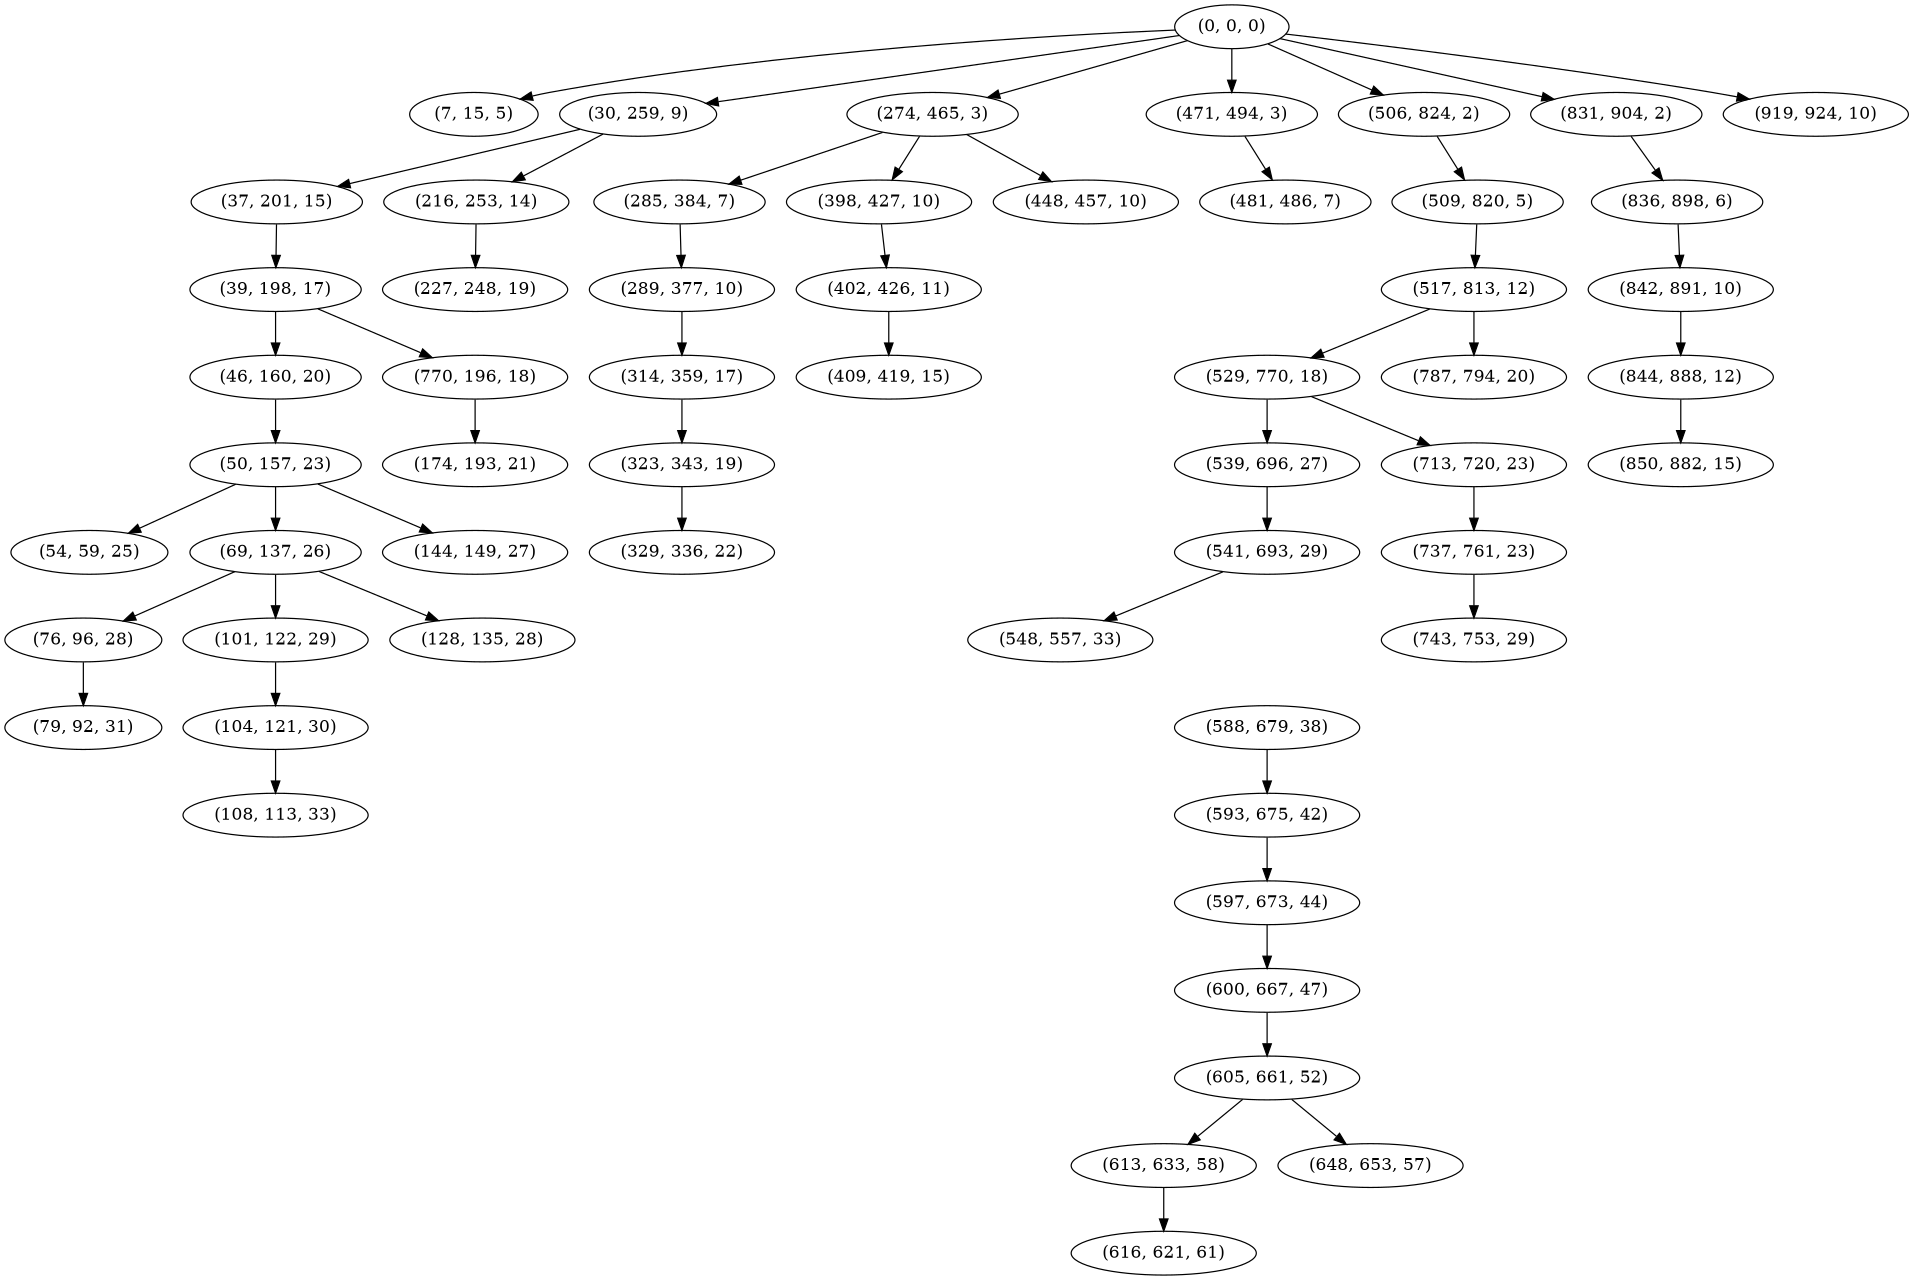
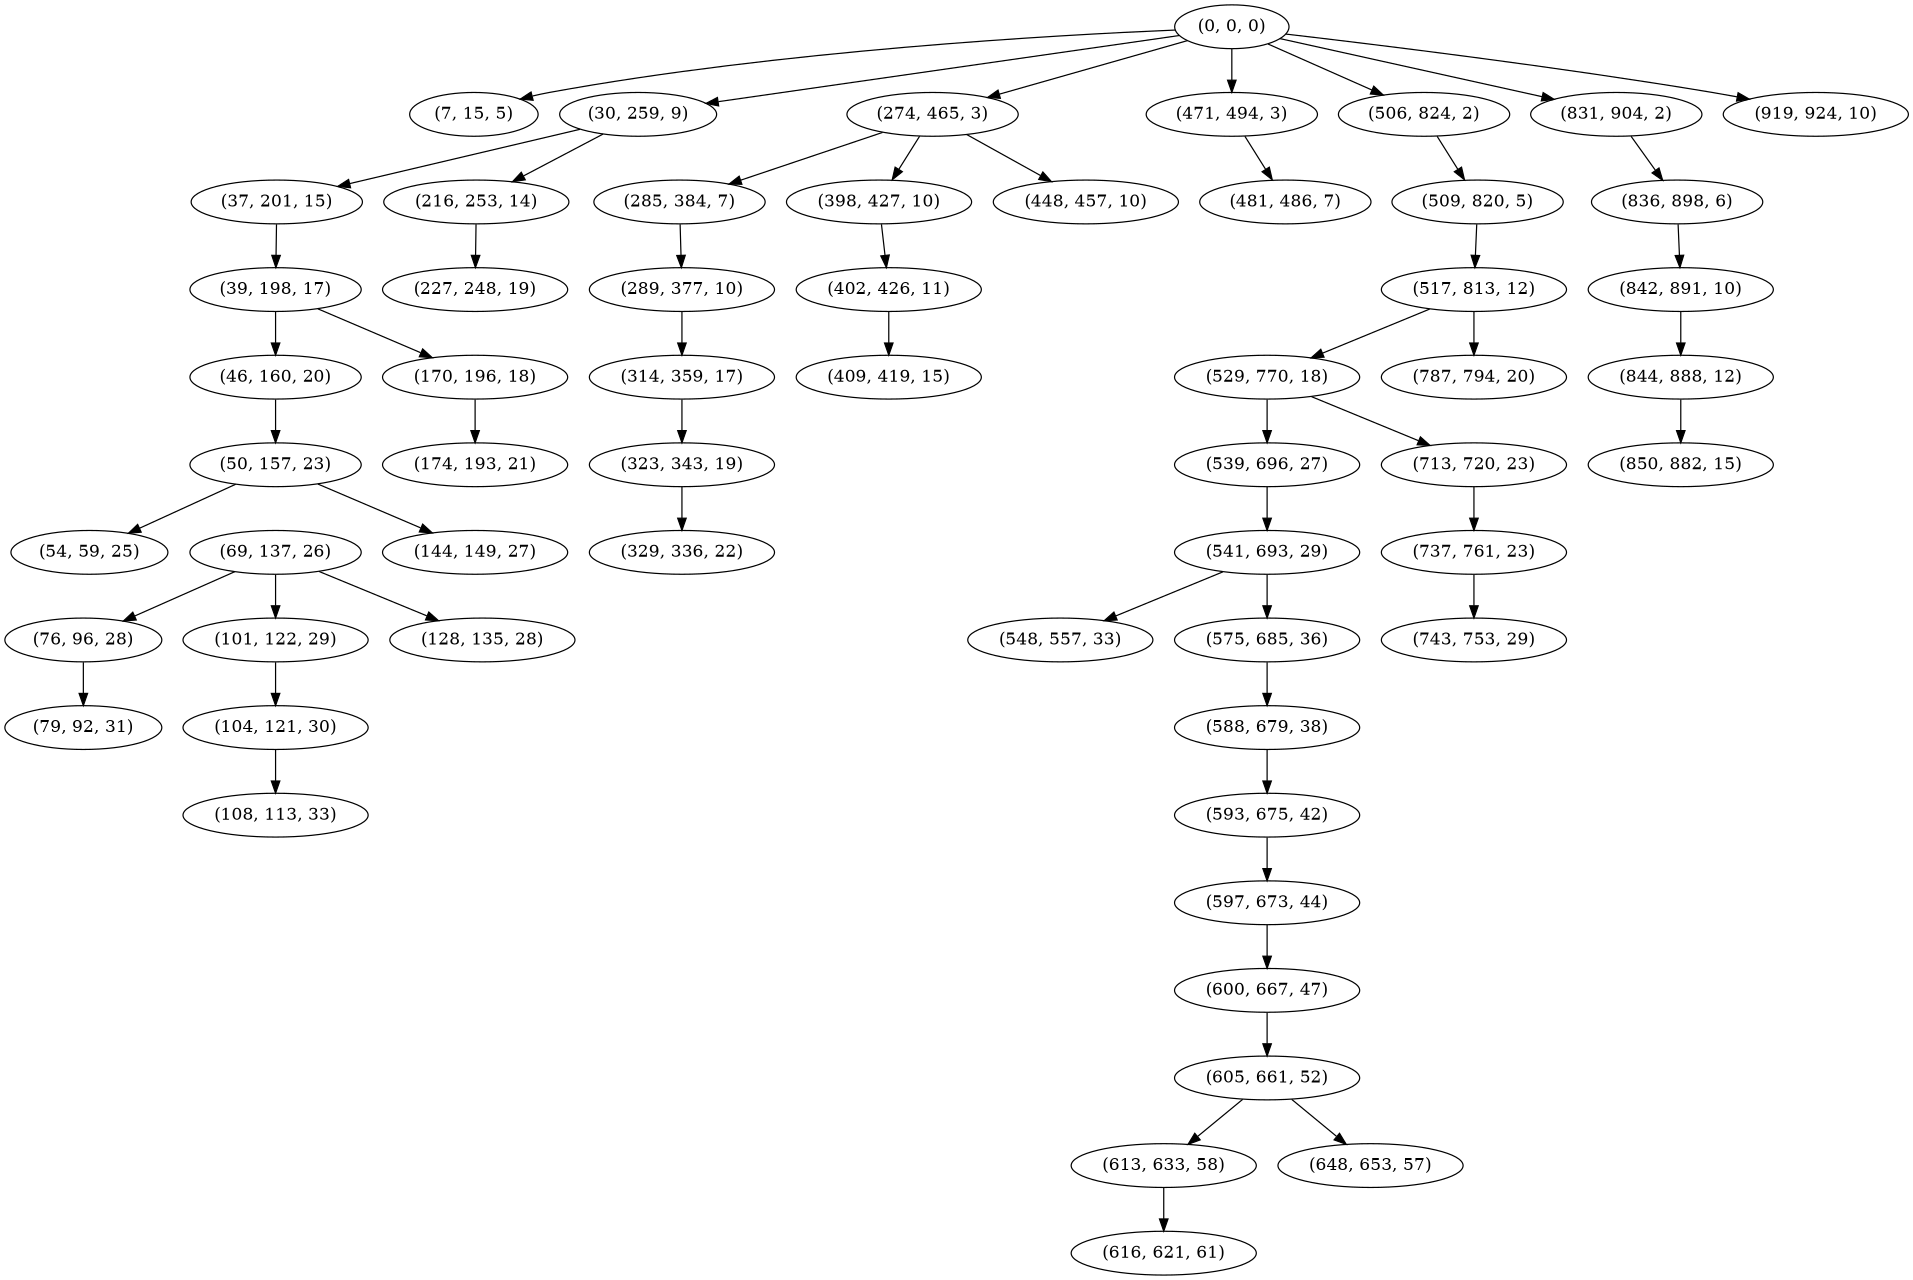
node "(770, 196, 18)": label "(770, 196, 18)" -> "(170, 196, 18)"
edge "(50, 157, 23)" -> "(69, 137, 26)": removed
node "(575, 685, 36)": added
